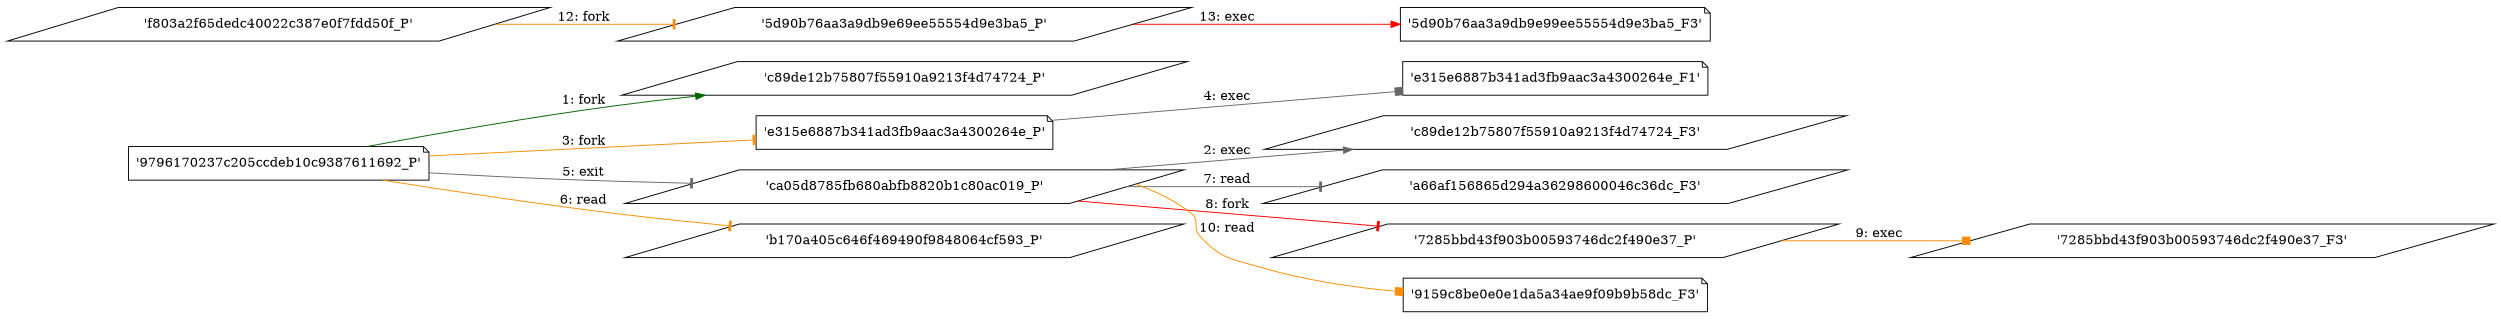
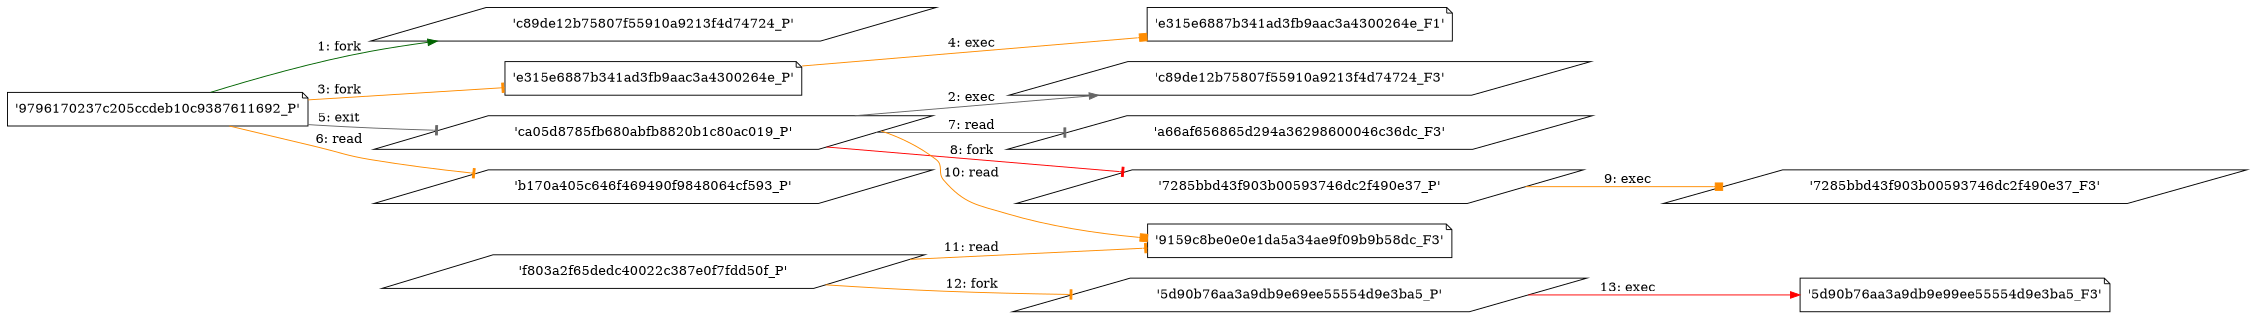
edge "'e315e6887b341ad3fb9aac3a4300264e_P'" -> "'e315e6887b341ad3fb9aac3a4300264e_F1'": color gray40 -> darkorange
node "'a66af156865d294a36298600046c36dc_F3'": label "'a66af156865d294a36298600046c36dc_F3'" -> "'a66af656865d294a36298600046c36dc_F3'"
edge "'f803a2f65dedc40022c387e0f7fdd50f_P'" -> "'9159c8be0e0e1da5a34ae9f09b9b58dc_F3'": added, label "11: read"
